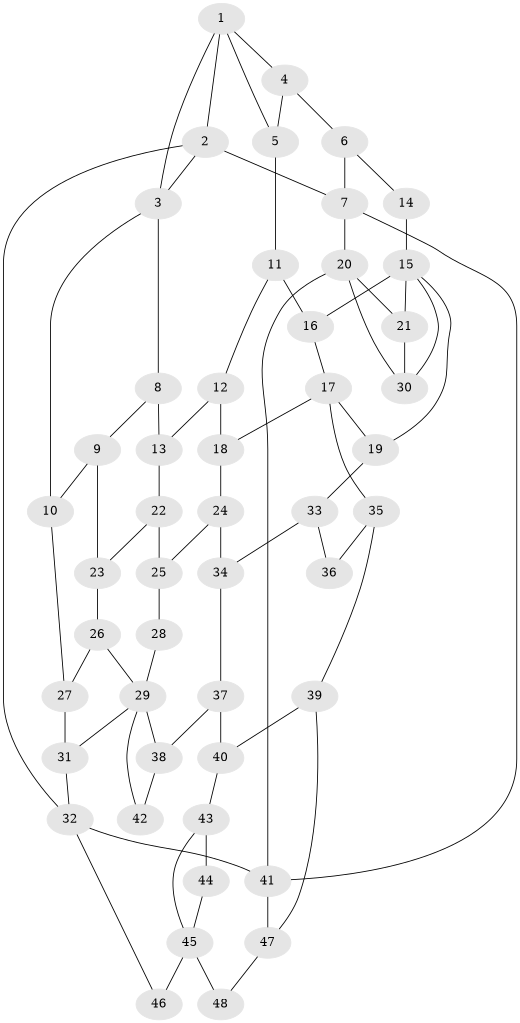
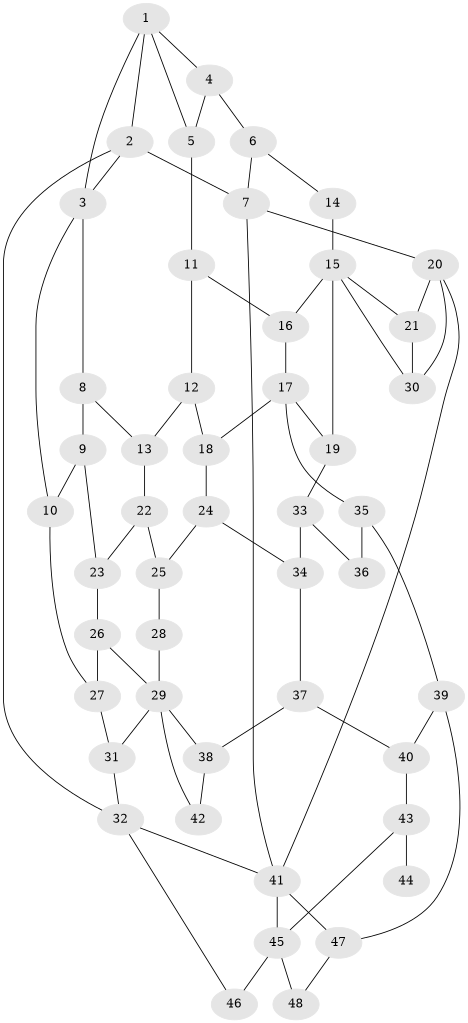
edge "44" -- "45": now "41" -- "45"
